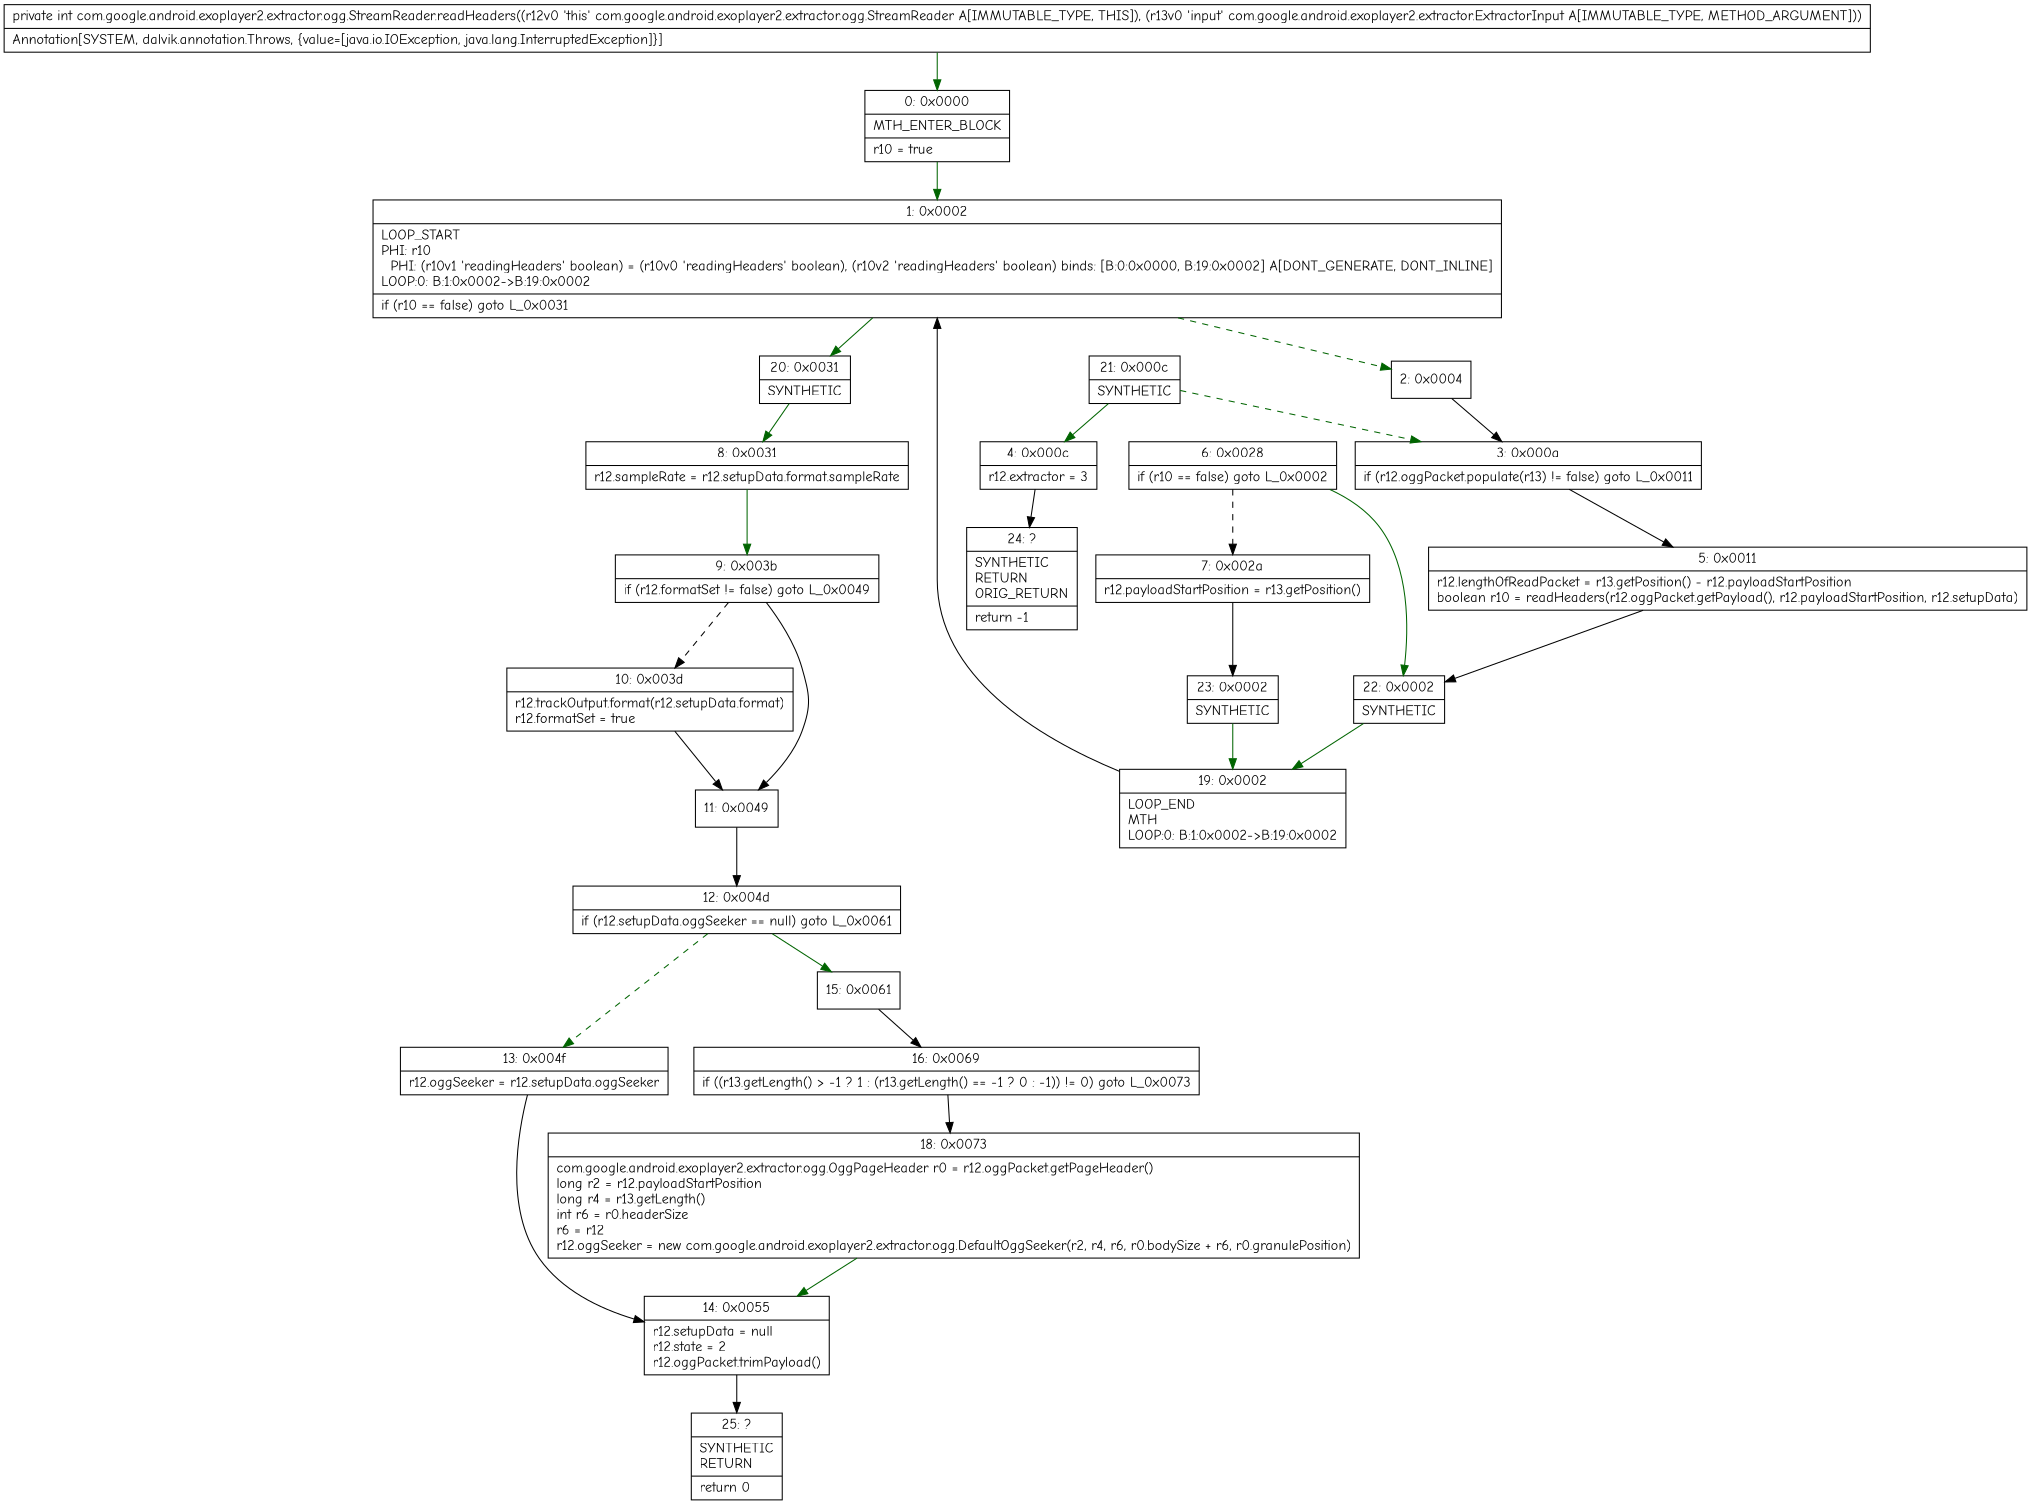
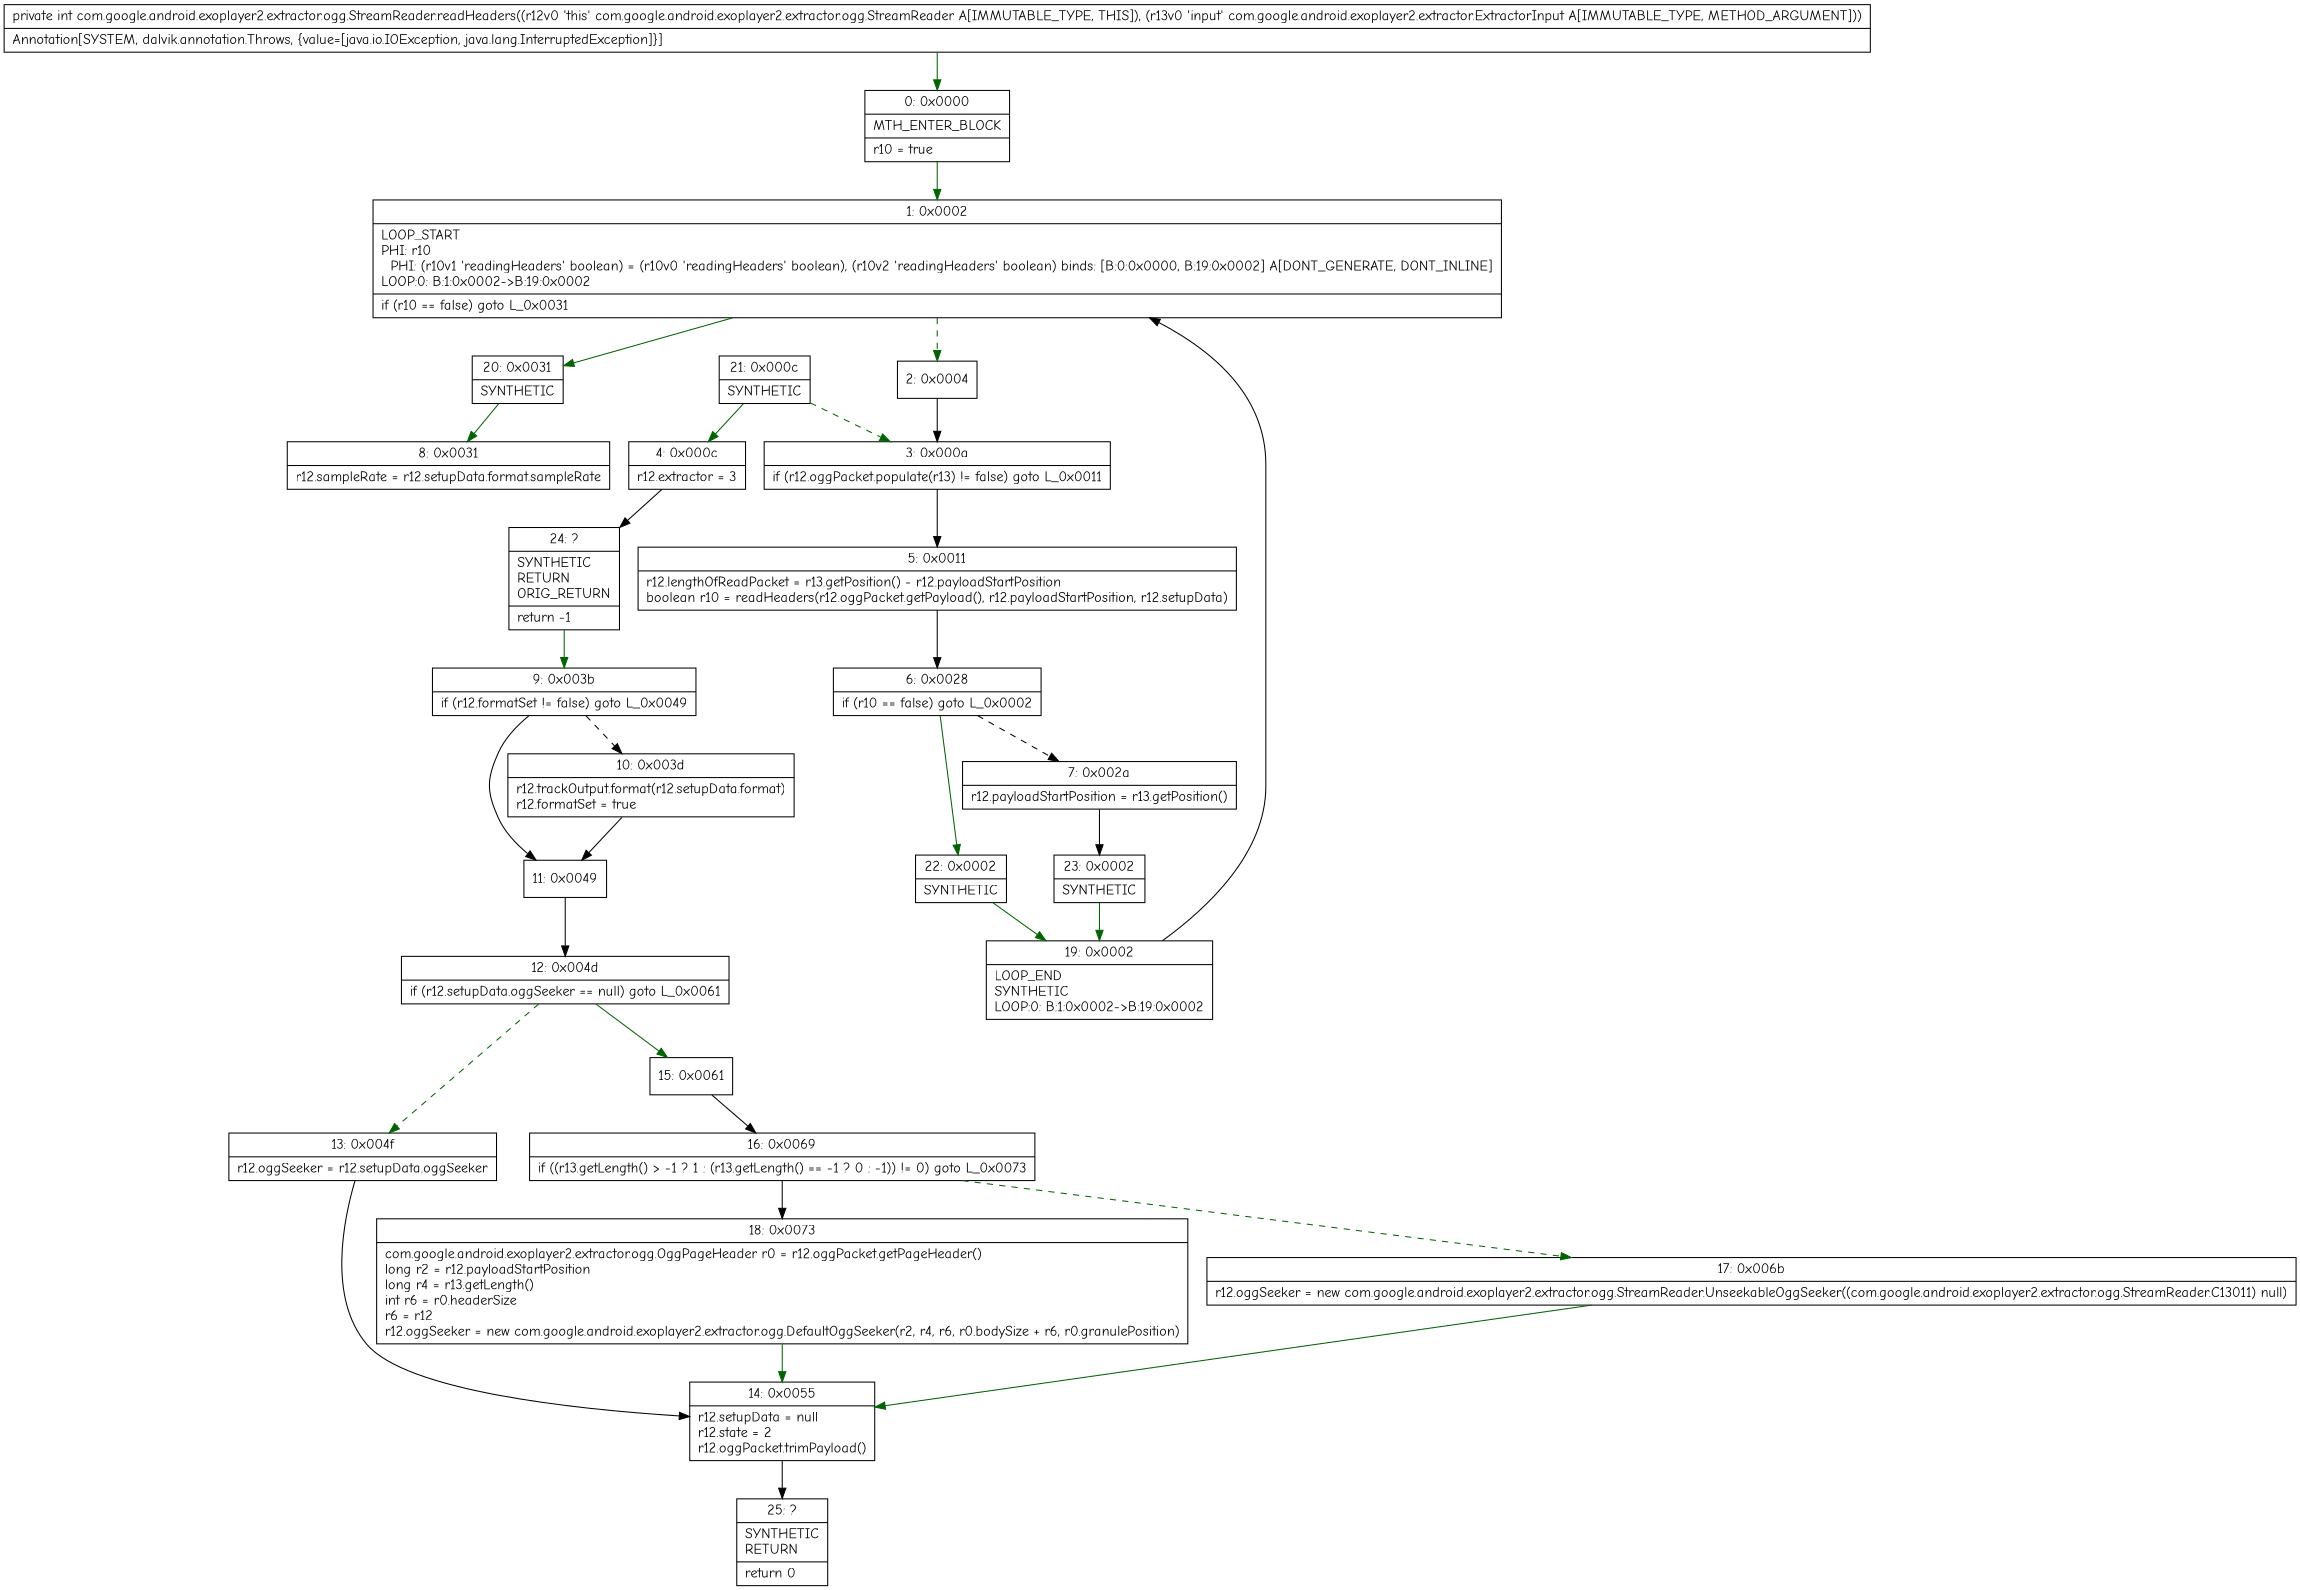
edge "8: 0x0031" -> "9: 0x003b": now "24: ?" -> "9: 0x003b"
edge "5: 0x0011" -> "22: 0x0002": now "5: 0x0011" -> "6: 0x0028"
node "19: 0x0002": text "MTH" -> "SYNTHETIC"
node "17: 0x006b": added
